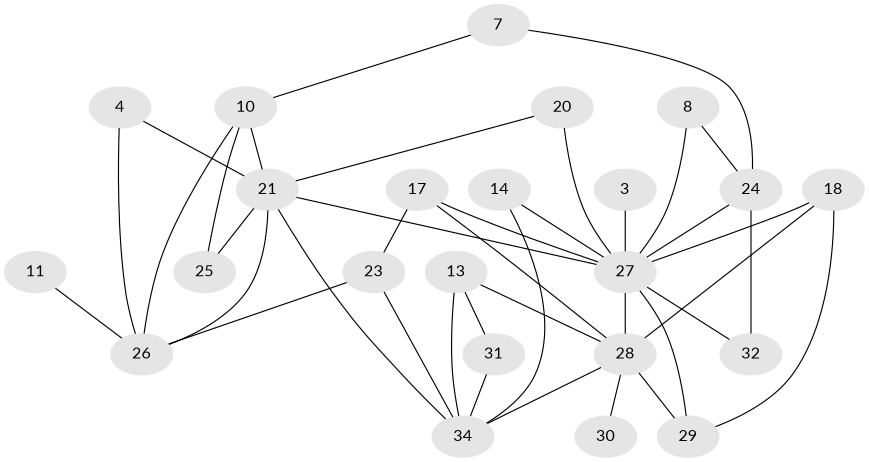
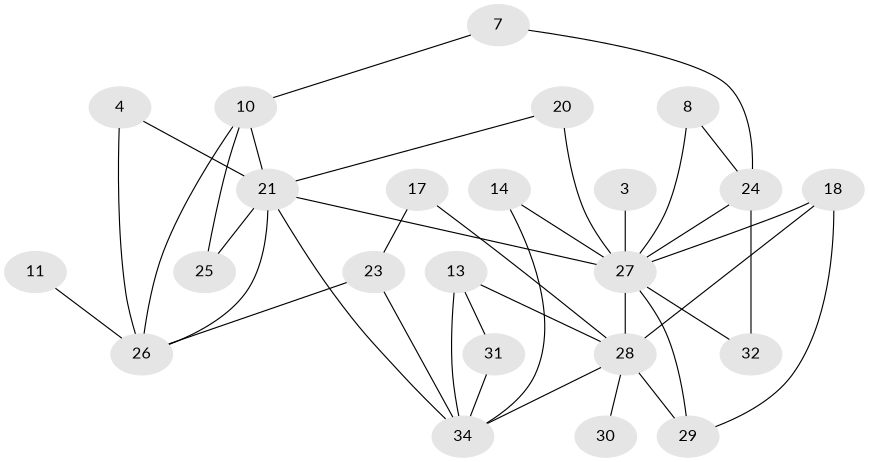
edge "17" -- "27": removed
